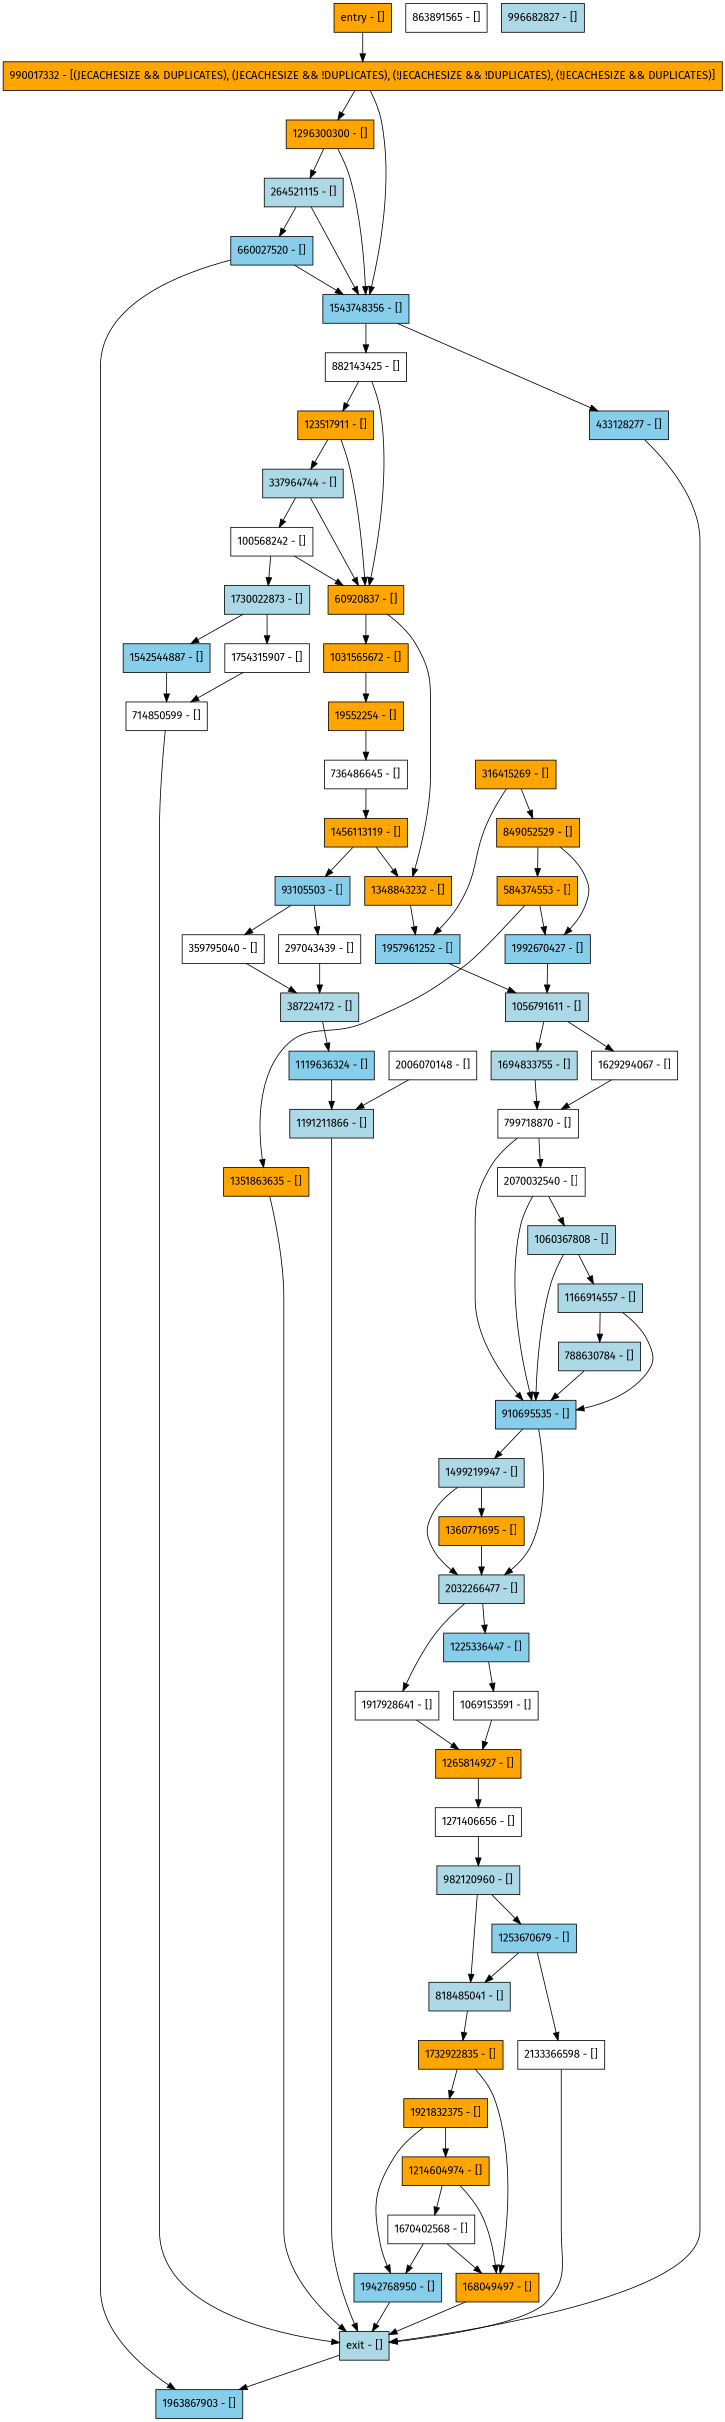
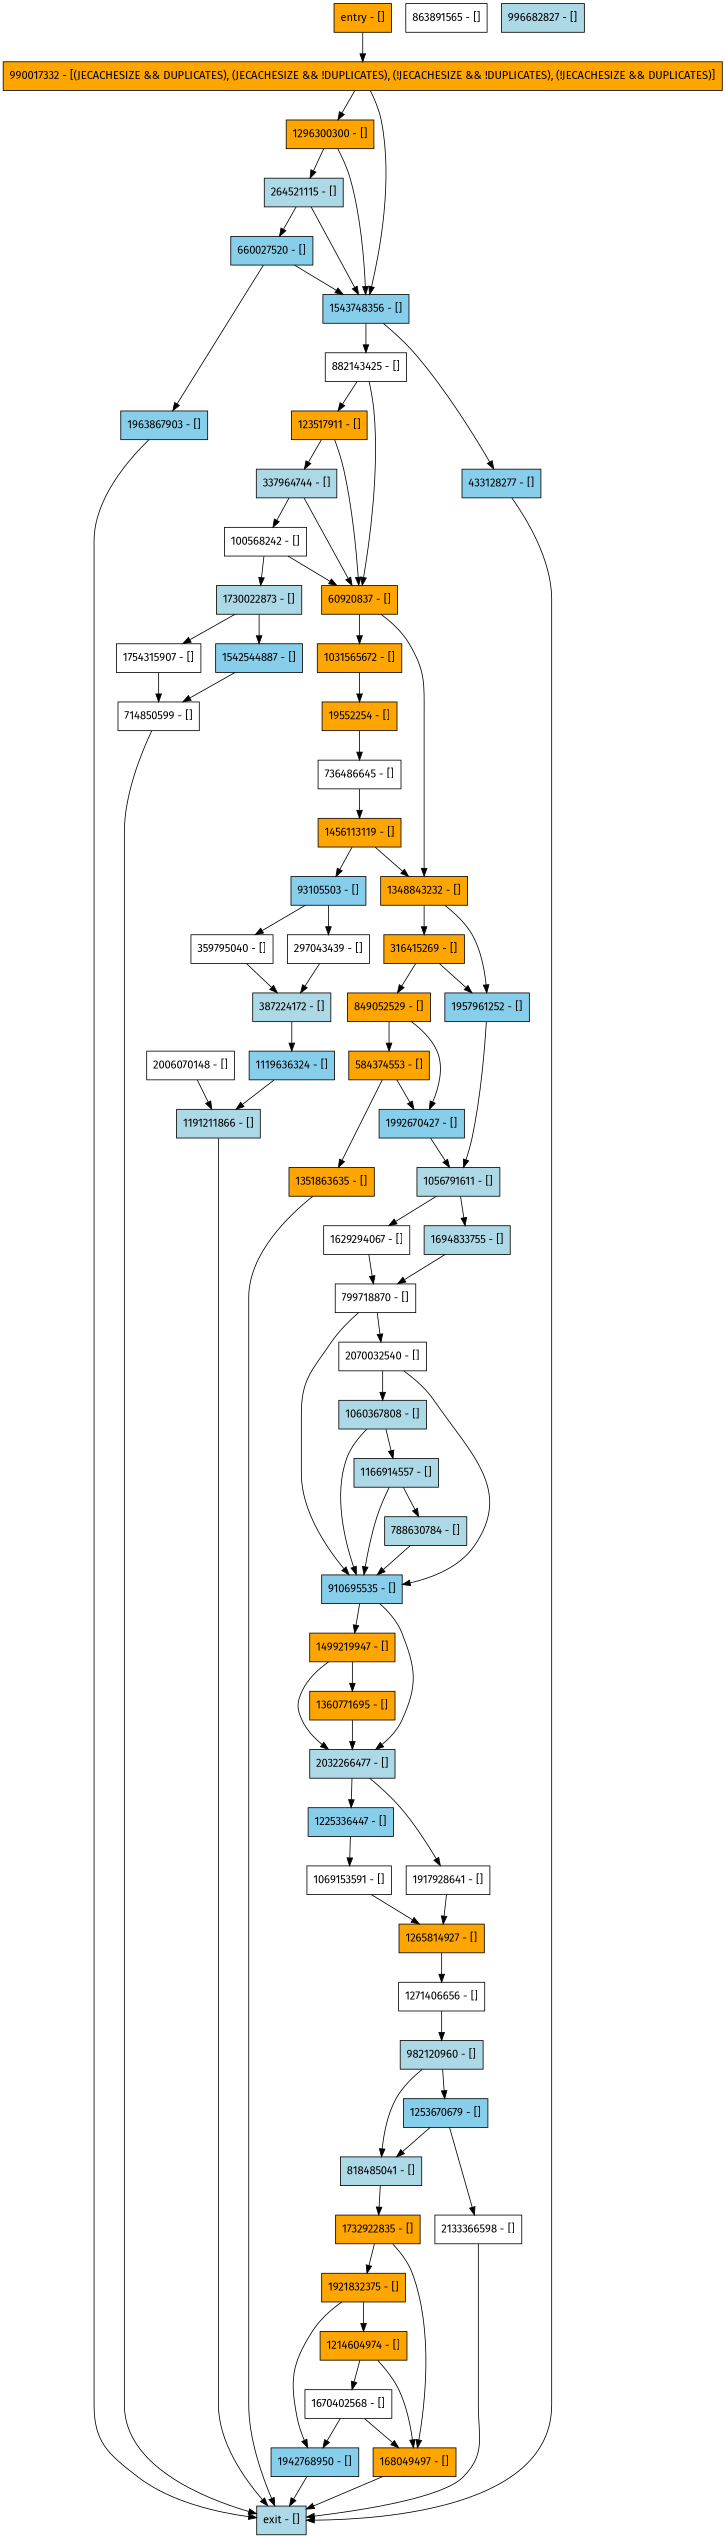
edge "1348843232 - []" -> "316415269 - []": added
node "1499219947 - []": fillcolor lightblue -> orange
edge "exit - []" -> "1963867903 - []": reversed
